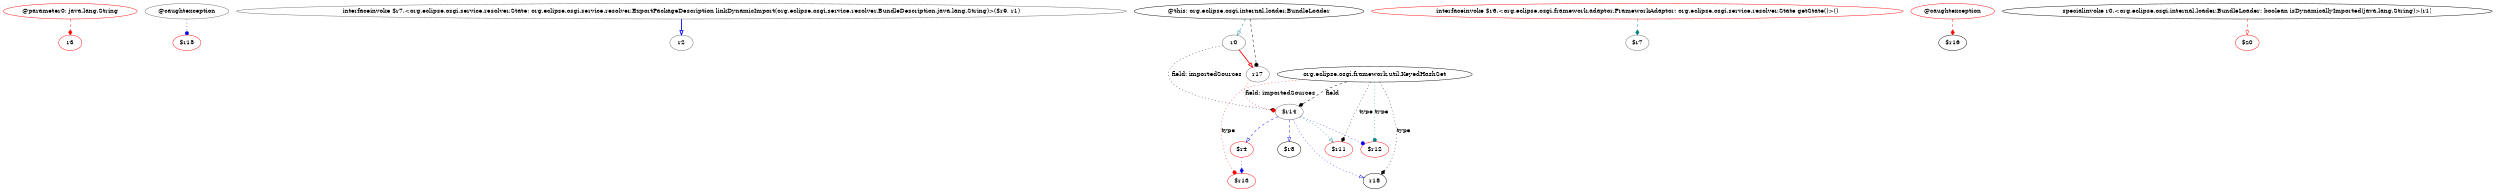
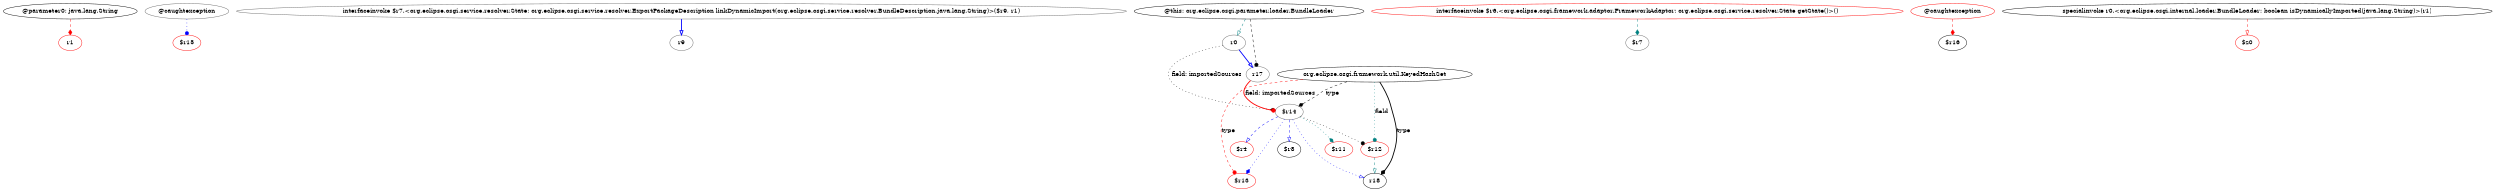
node "@parameter0: java.lang.String": color red -> black
node "@this: org.eclipse.osgi.internal.loader.BundleLoader": label "@this: org.eclipse.osgi.internal.loader.BundleLoader" -> "@this: org.eclipse.osgi.parameter.loader.BundleLoader"
node "r3": label "r3" -> "r1"
node "r2": label "r2" -> "r9"
edge "r0" -> "r17": color red -> blue
edge "org.eclipse.osgi.framework.util.KeyedHashSet" -> "$r14": label "field" -> "type"
edge "org.eclipse.osgi.framework.util.KeyedHashSet" -> "$r13": style dotted -> dashed
edge "r17" -> "$r14": style dotted -> bold
edge "org.eclipse.osgi.framework.util.KeyedHashSet" -> "$r11": removed, label "type"
edge "org.eclipse.osgi.framework.util.KeyedHashSet" -> "$r12": label "type" -> "field"
edge "$r14" -> "$r11": arrowhead onormal -> diamond
edge "org.eclipse.osgi.framework.util.KeyedHashSet" -> "r18": style dotted -> bold
edge "$r14" -> "$r12": color blue -> black
edge "$r4" -> "$r13": now "$r14" -> "$r13"
edge "$r12" -> "r18": added
